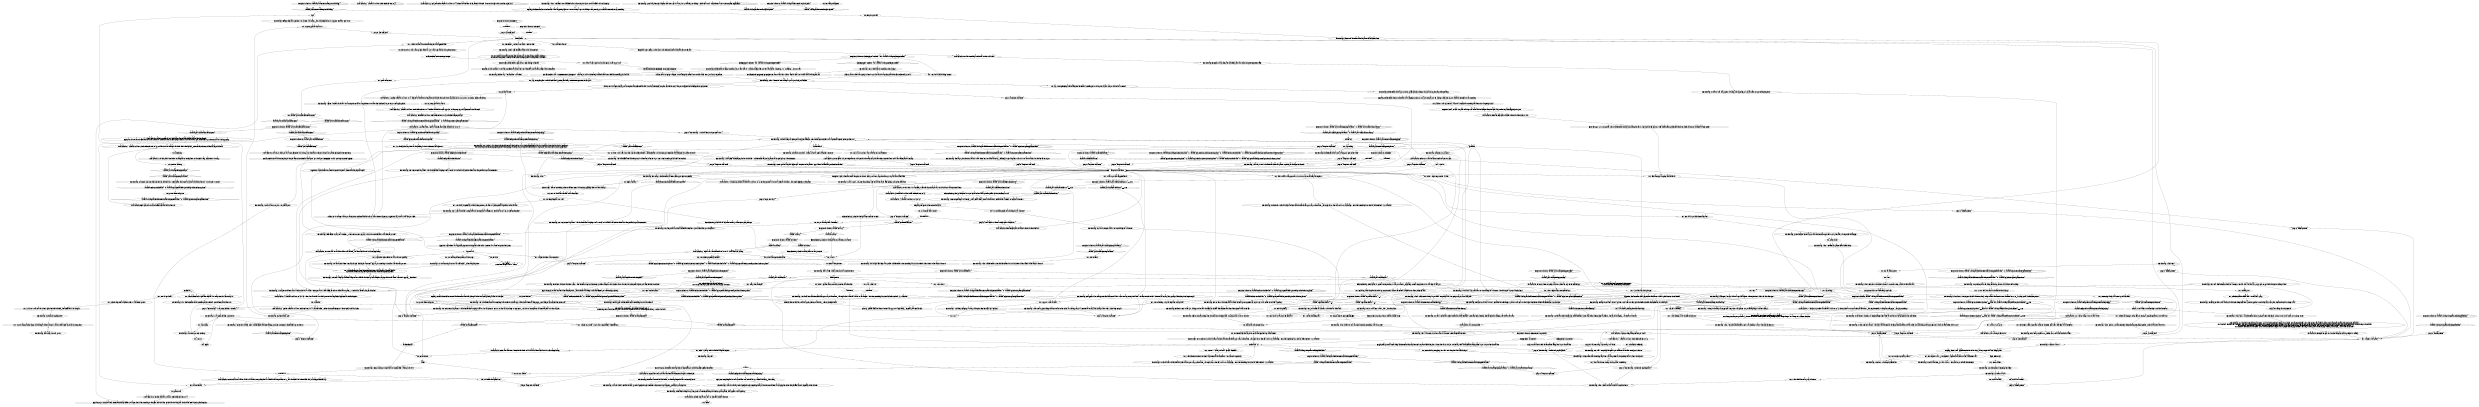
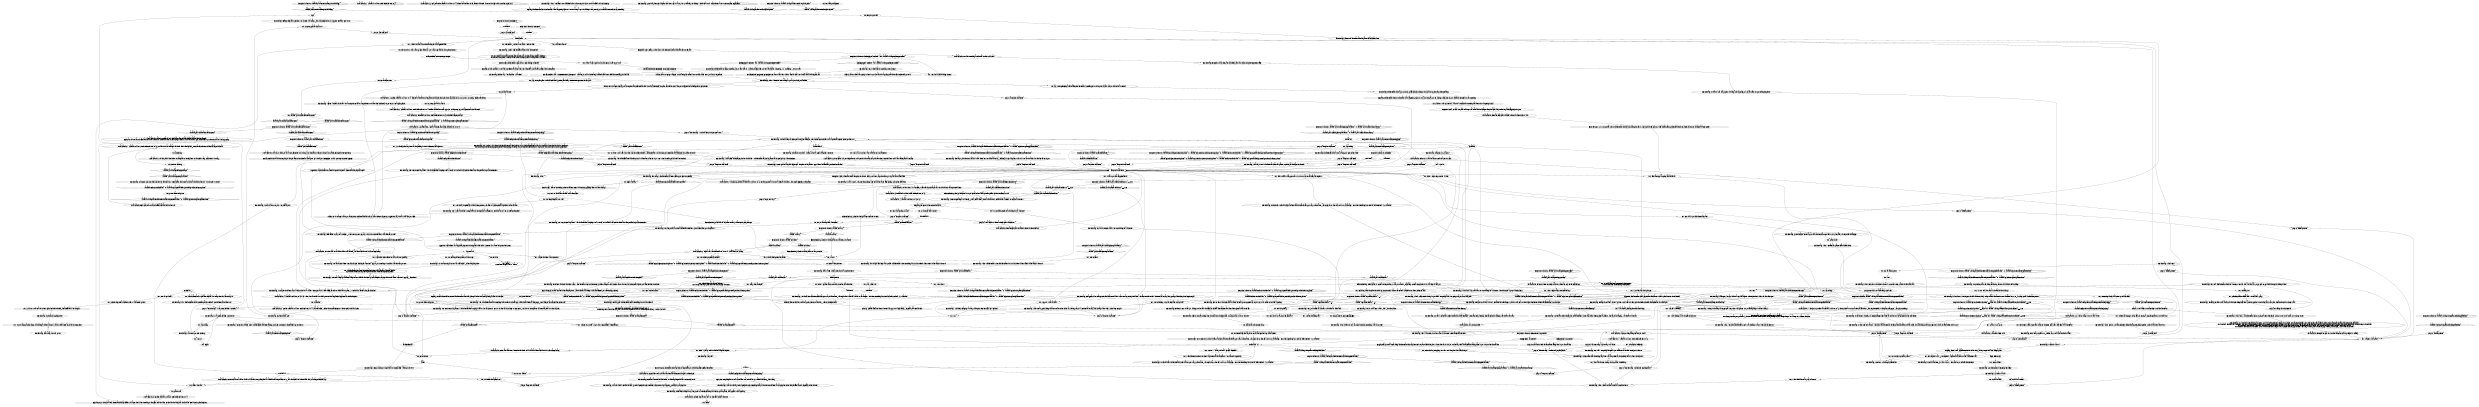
node "You: Get an exact count.": label "You: Get an exact count." -> "You: Get an shape count."
node "You: Don't say anything, just nod.": added
node "You: I should have gotten this earlier.": label "You: I should have gotten this earlier." -> "You: I should inked gotten this earlier."
node "Rhetoric: He's not going to let you steal his thunder twice.": removed
node "Visual Calculus: What warning is there to do?": label "Visual Calculus: What warning is there to do?" -> "Visual Calculus: What else is there to do?"
node "You: Male or female?": label "You: Male or female?" -> "You: Male or shouldn?"
